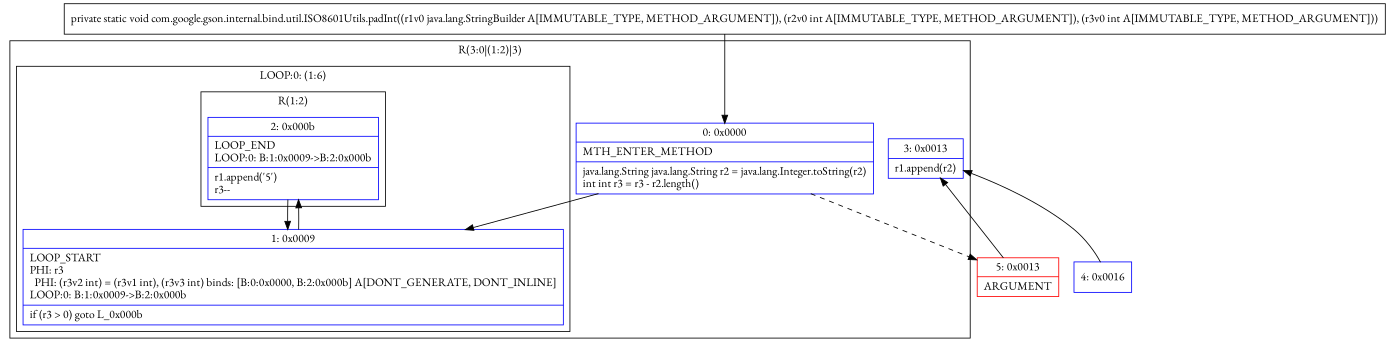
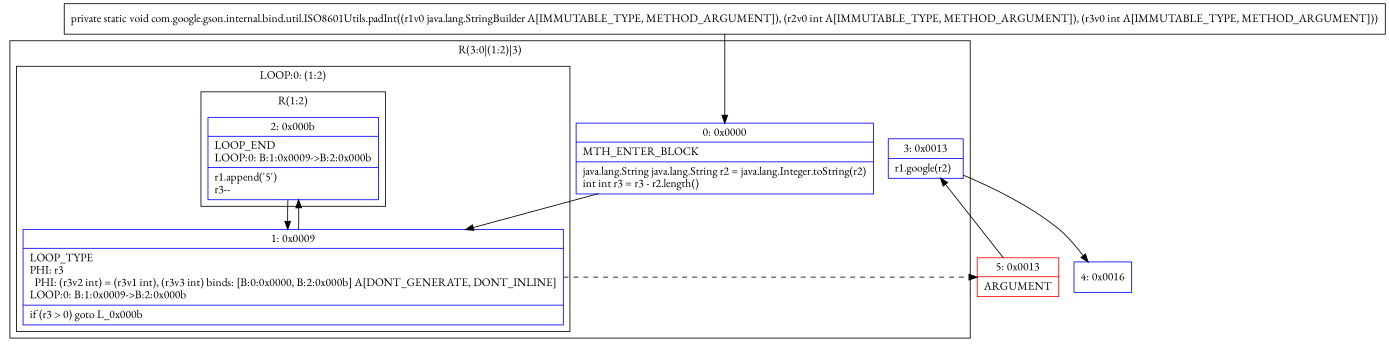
cluster "LOOP:0: (1:6)": label "LOOP:0: (1:6)" -> "LOOP:0: (1:2)"
node "0: 0x0000": text "MTH_ENTER_METHOD" -> "MTH_ENTER_BLOCK"
node "3: 0x0013": text "r1.append(r2)" -> "r1.google(r2)"
edge "4: 0x0016" -> "3: 0x0013": reversed
edge "0: 0x0000" -> "5: 0x0013": now "1: 0x0009" -> "5: 0x0013"
node "1: 0x0009": text "LOOP_START" -> "LOOP_TYPE"
